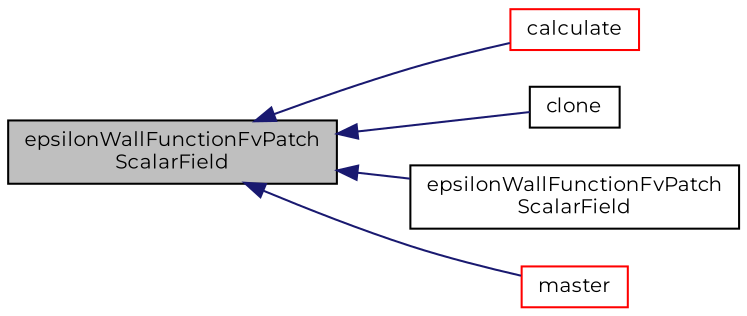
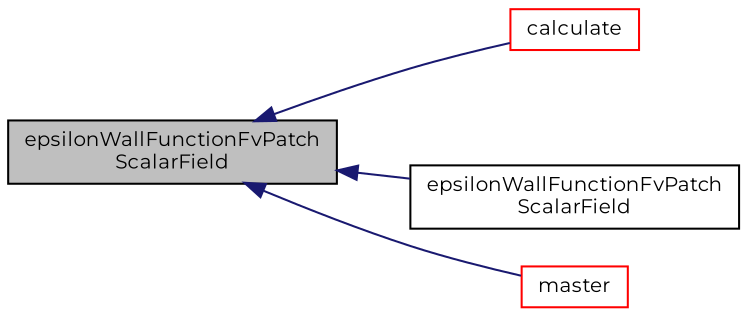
node "clone": removed
